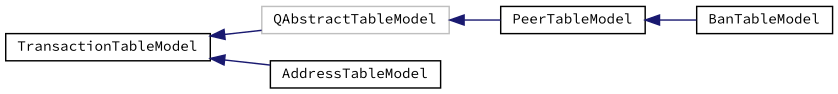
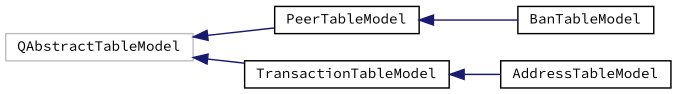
edge "QAbstractTableModel" -> "TransactionTableModel": reversed
